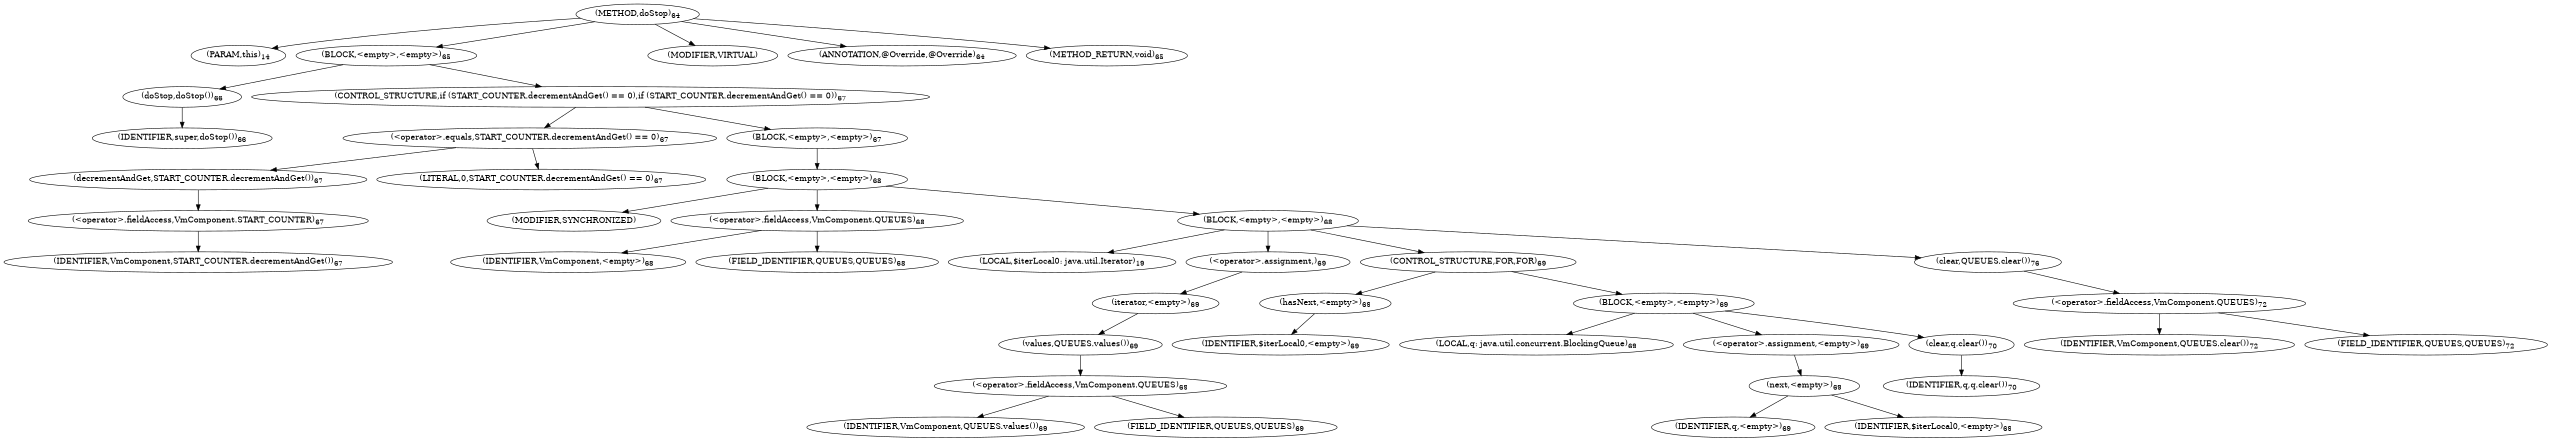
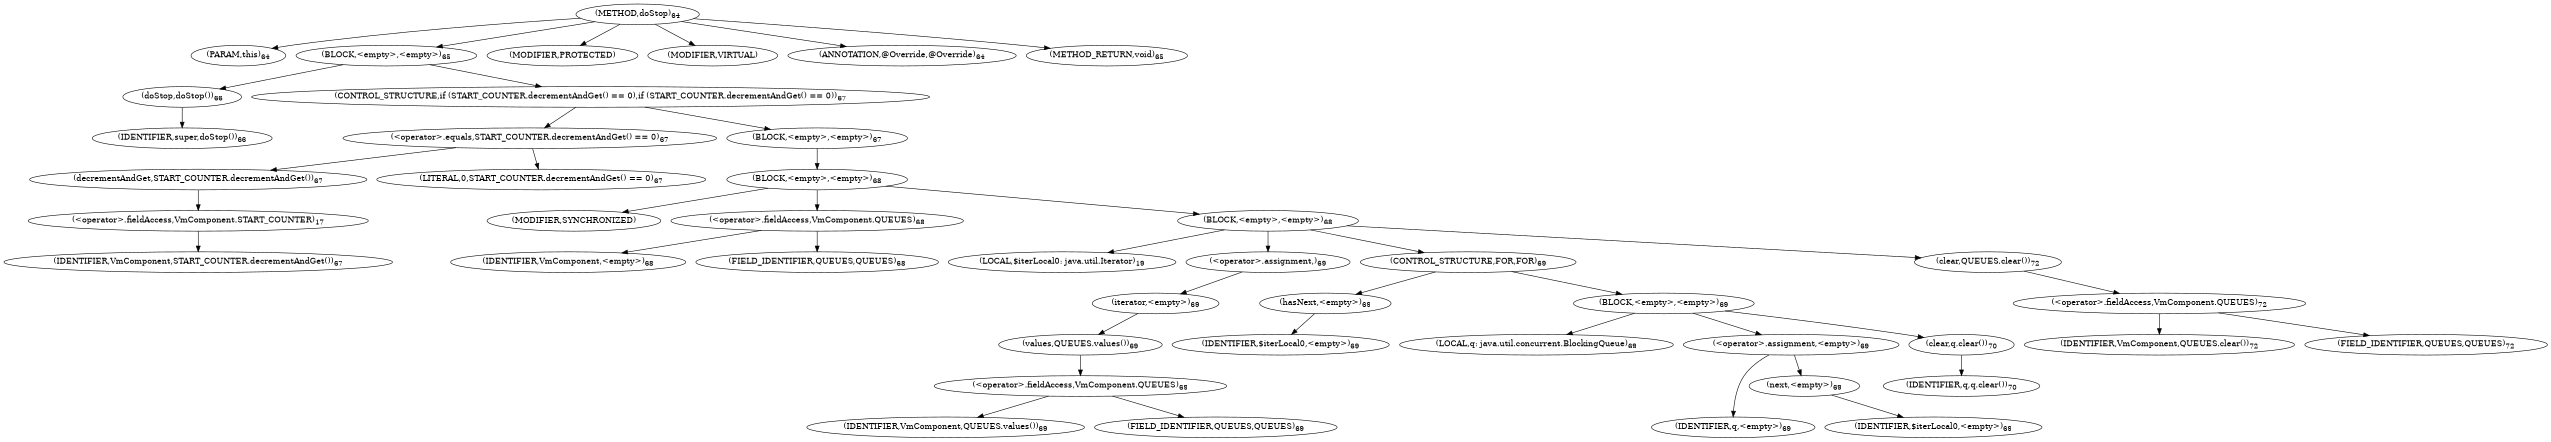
node "(PARAM,this)": text "14" -> "64"
node "(MODIFIER,PROTECTED)": added
node "(<operator>.fieldAccess,VmComponent.START_COUNTER)": text "67" -> "17"
node "(clear,QUEUES.clear())": text "76" -> "72"
edge "(next,<empty>)" -> "(IDENTIFIER,q,<empty>)": now "(<operator>.assignment,<empty>)" -> "(IDENTIFIER,q,<empty>)"
